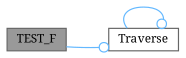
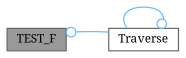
edge "TEST_F" -> "Traverse": reversed
